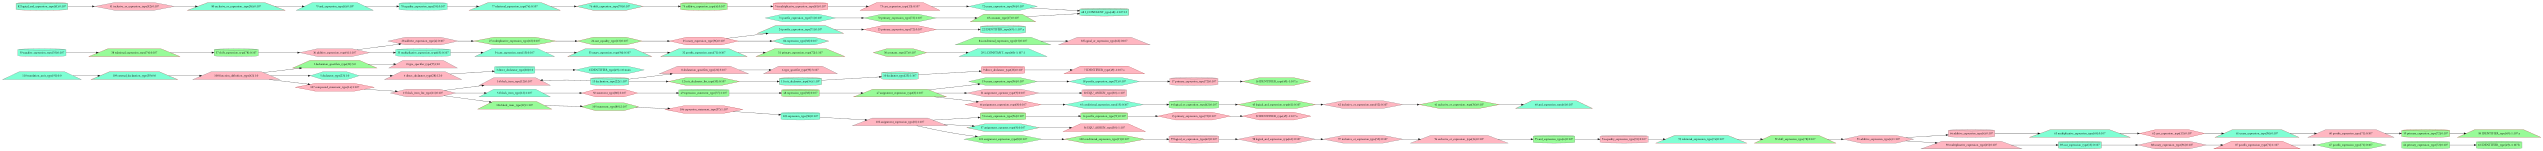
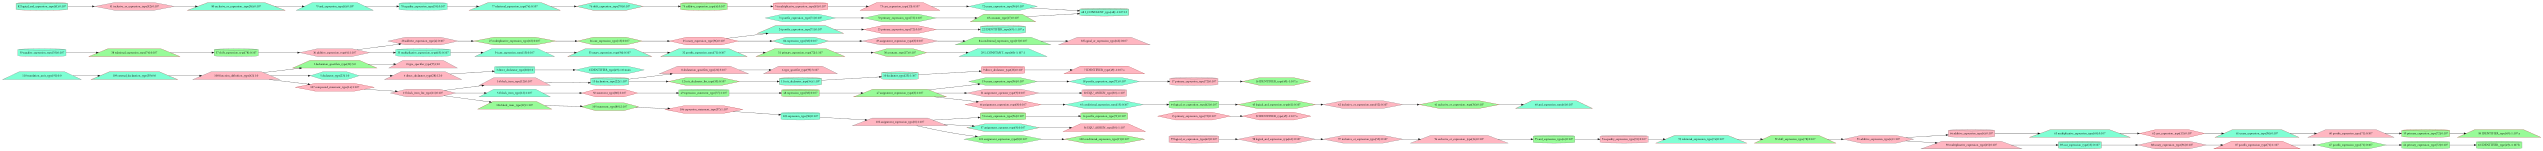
node "26 cast_equality_type(13):0:107": label "26 cast_equality_type(13):0:107" -> "26 cast_expression_type(13):0:107"
node "85 assignment_expression_type(8):0:107": added
edge "31 primary_expression_type(72):1:107" -> "30 constant_type(17):0:107": added
edge "13 declaration_type(22):1:107" -> "14 block_item_type(12):0:107": reversed
edge "54 postfix_expression_type(71):0:107" -> "53 primary_expression_type(72):0:107": removed
edge "100 conditional_expression_type(15):0:107" -> "99 logical_or_expression_type(62):0:107": removed
edge "67 postfix_expression_type(71):0:107" -> "66 primary_expression_type(72):0:107": added
